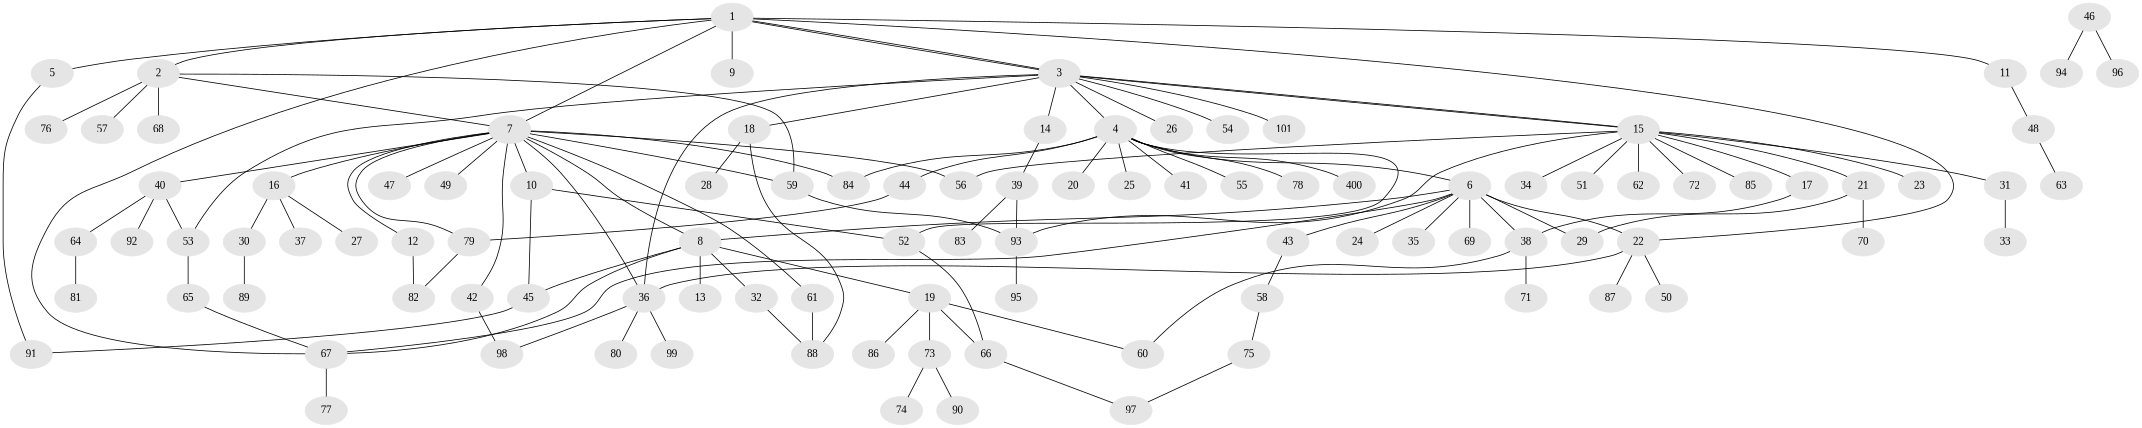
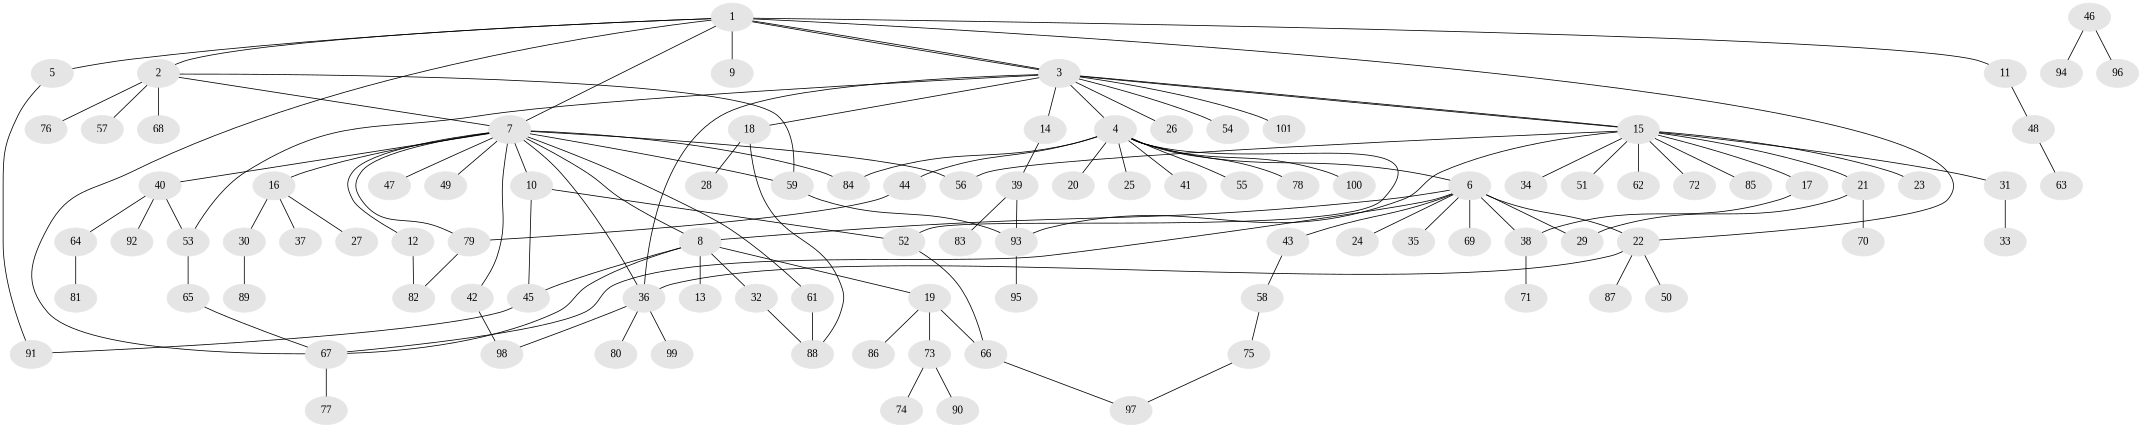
node "400": label "400" -> "100"
node "60": removed
